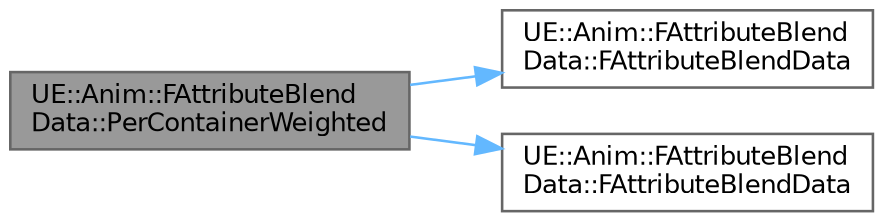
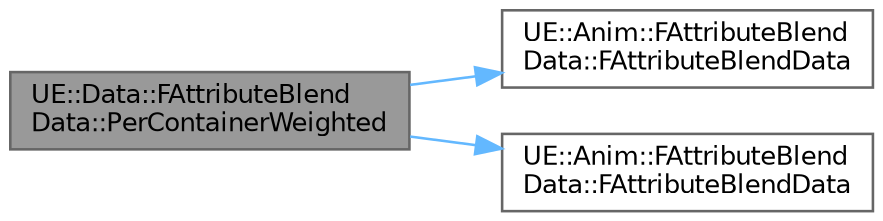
node "UE::Anim::FAttributeBlend Data::PerContainerWeighted": label "UE::Anim::FAttributeBlend Data::PerContainerWeighted" -> "UE::Data::FAttributeBlend Data::PerContainerWeighted"
